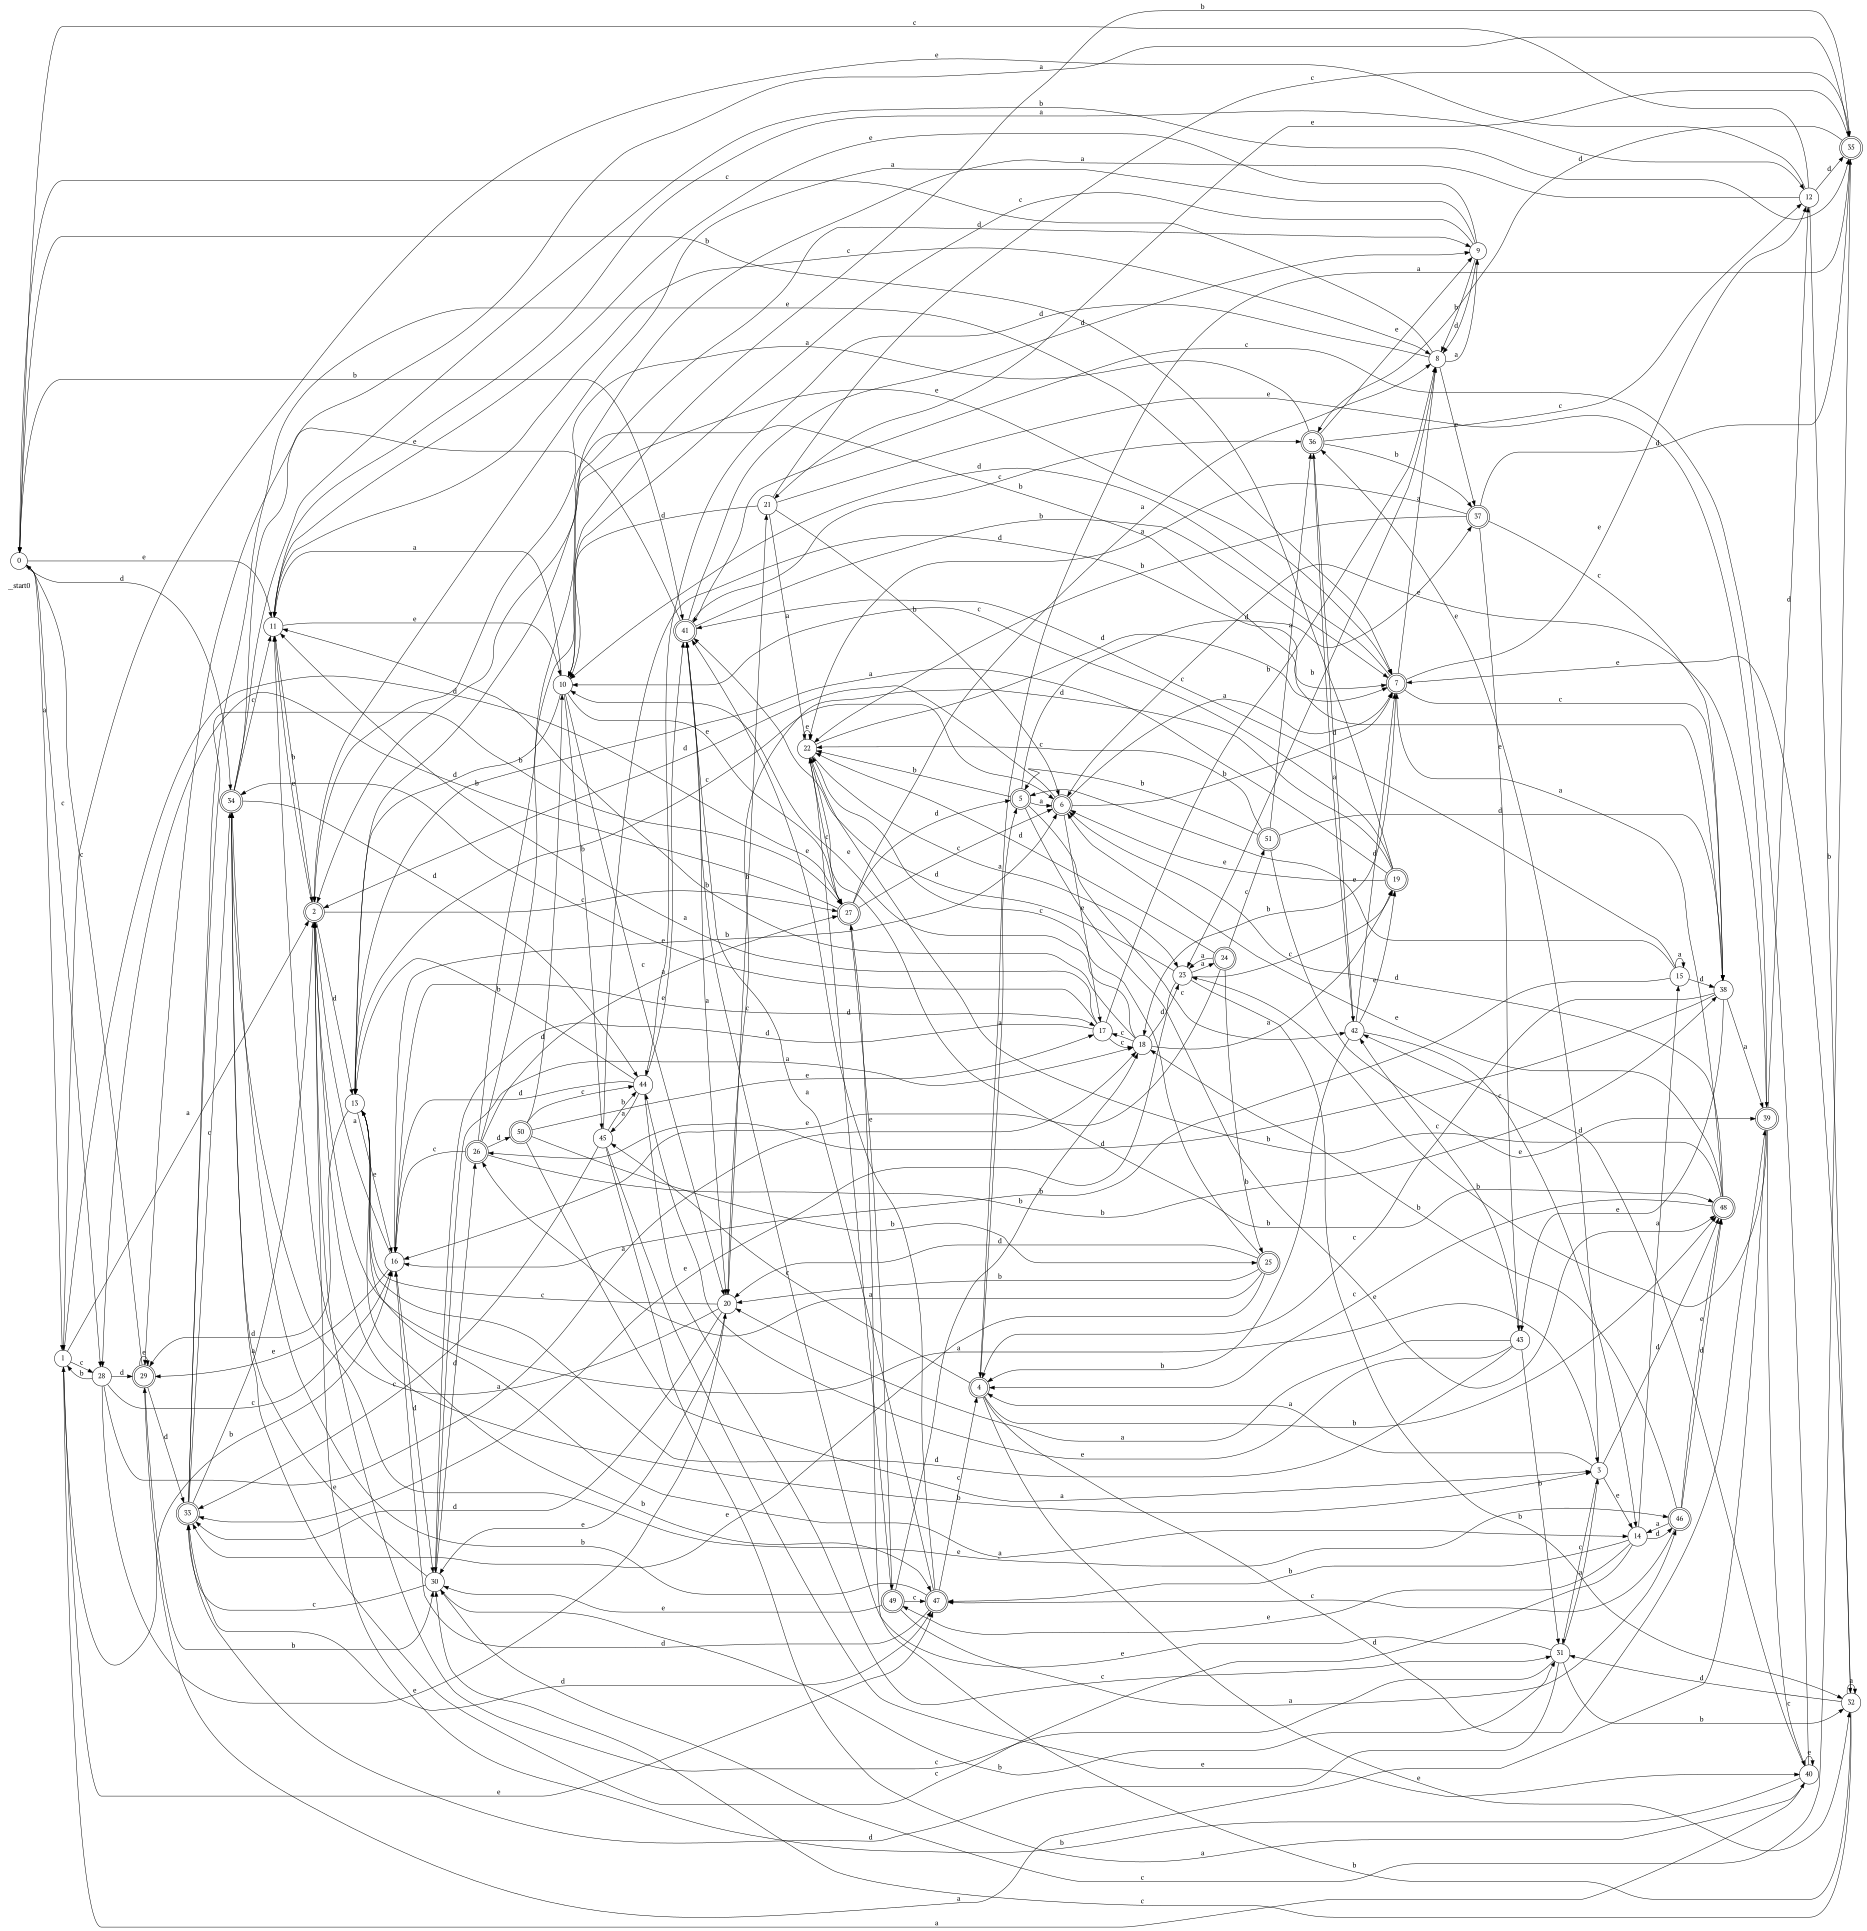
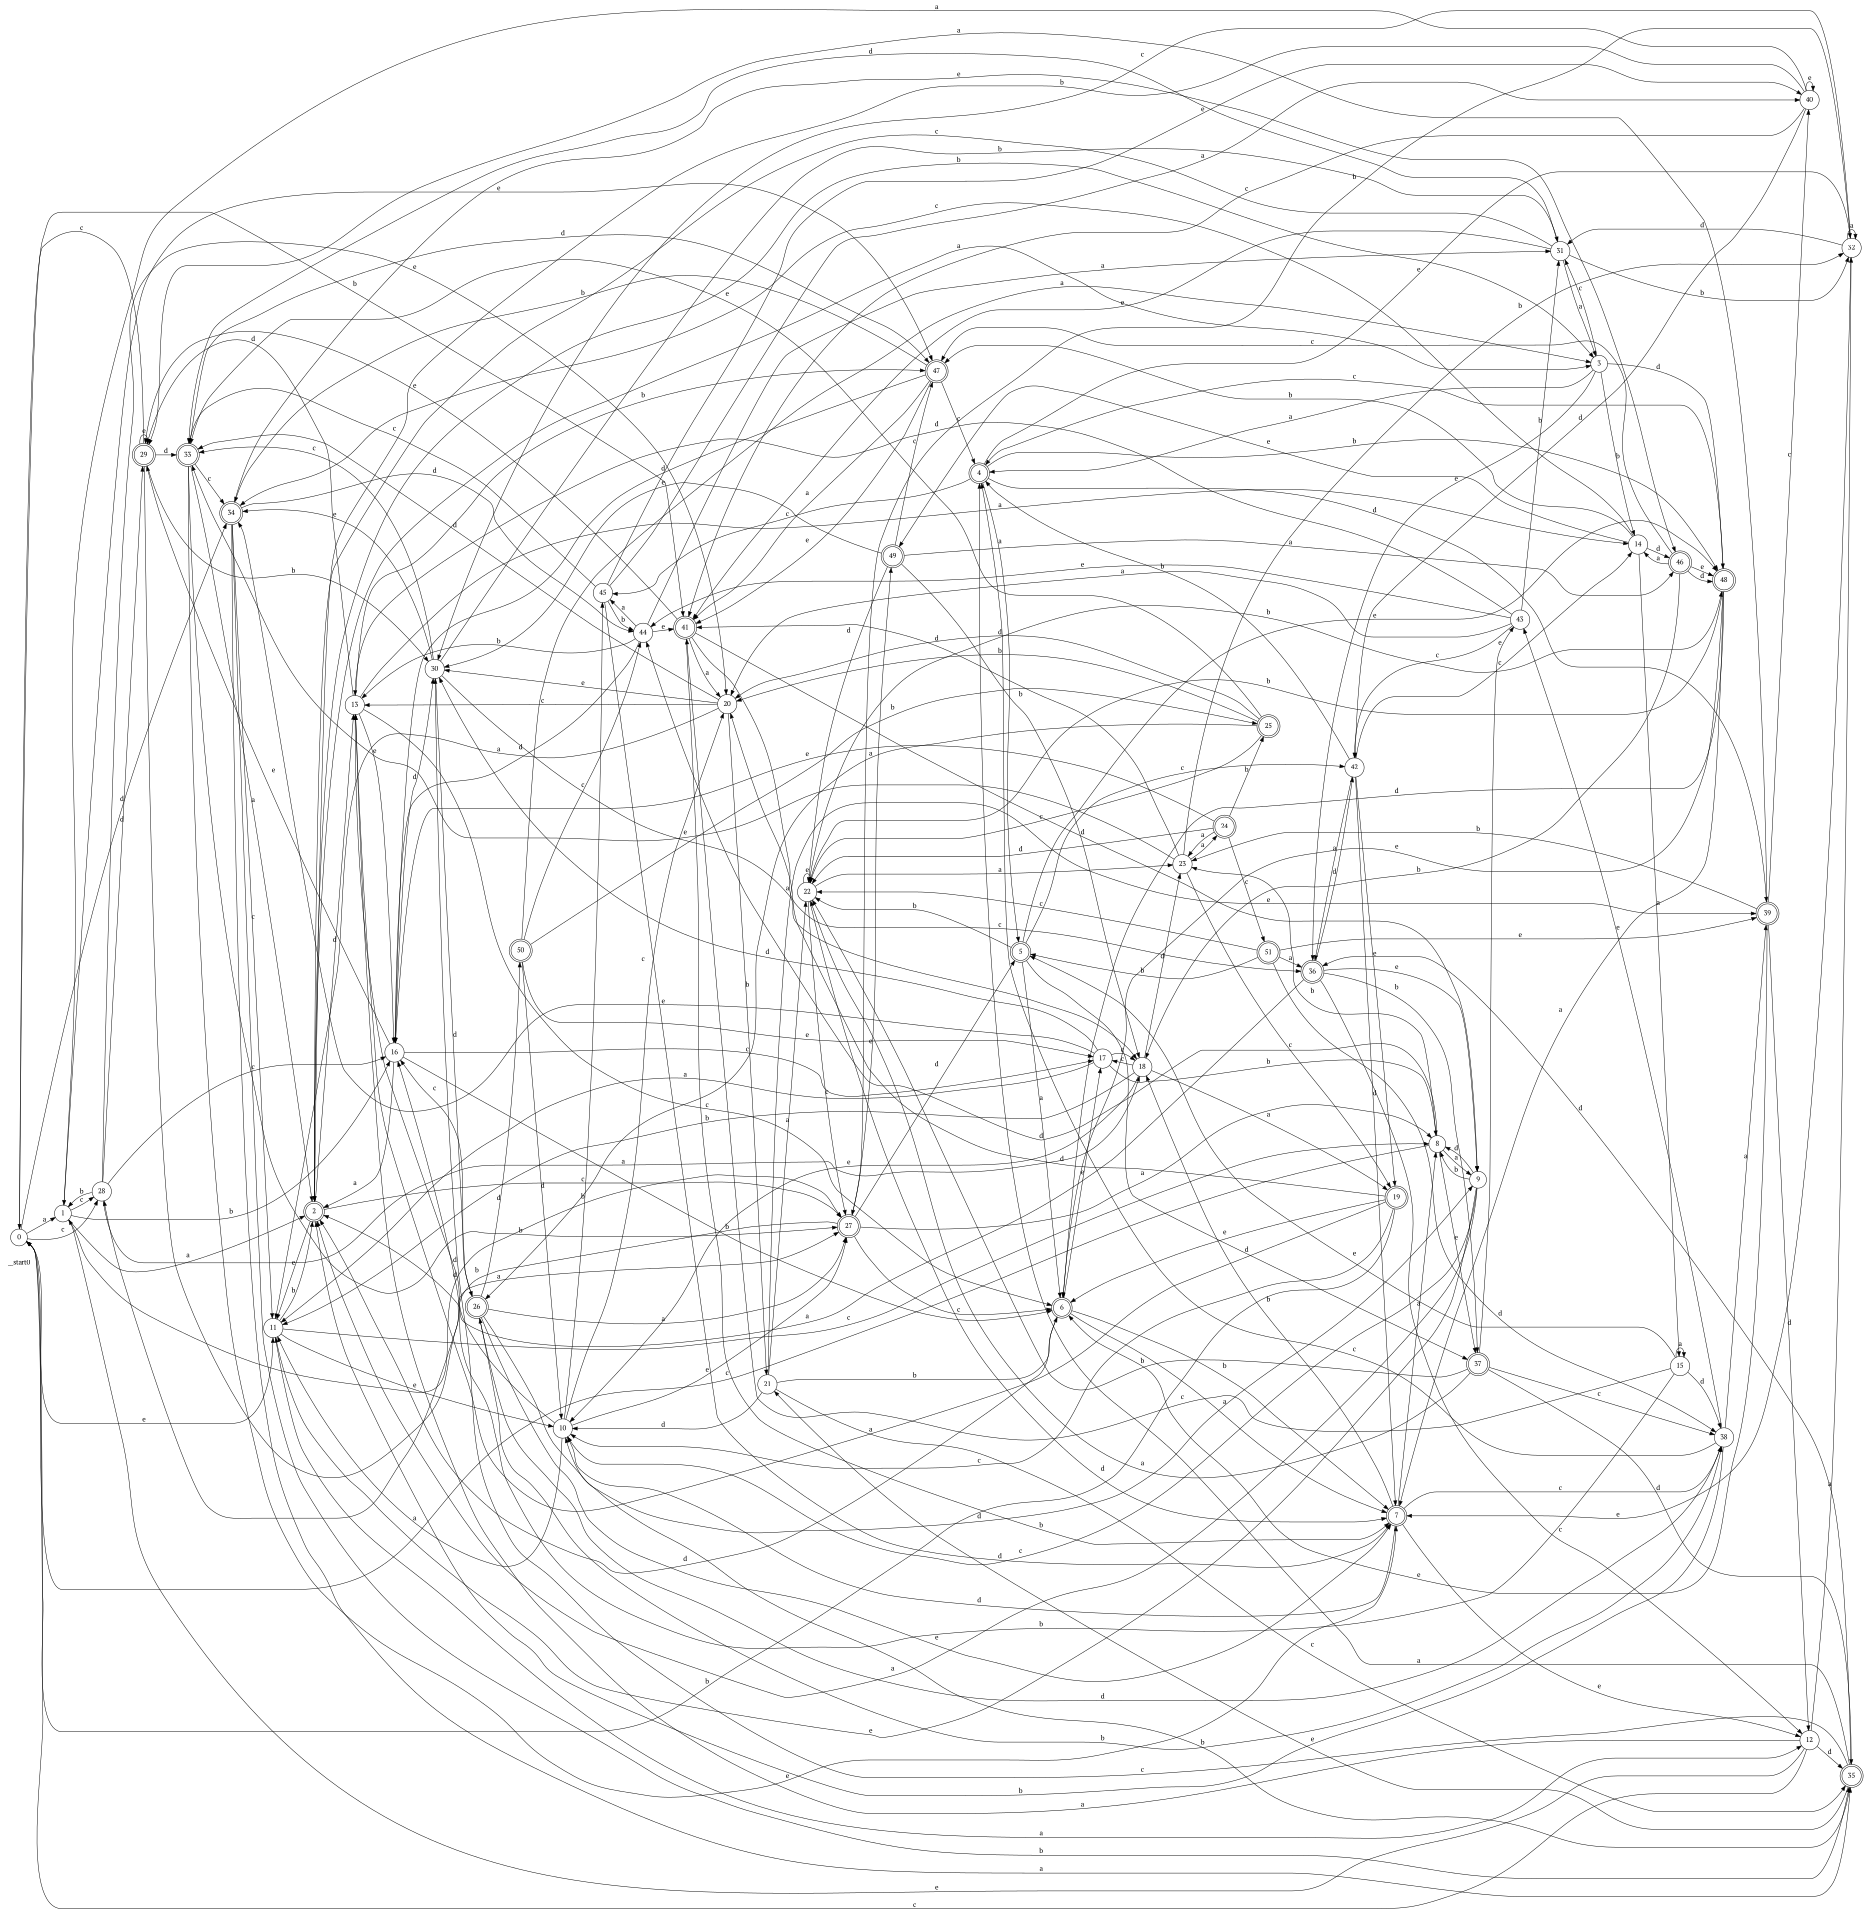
edge "12" -> "32": label "b" -> "a"
edge "29" -> "27": added, label "a"
edge "3" -> "14": label "e" -> "b"
edge "44" -> "31": label "c" -> "a"
